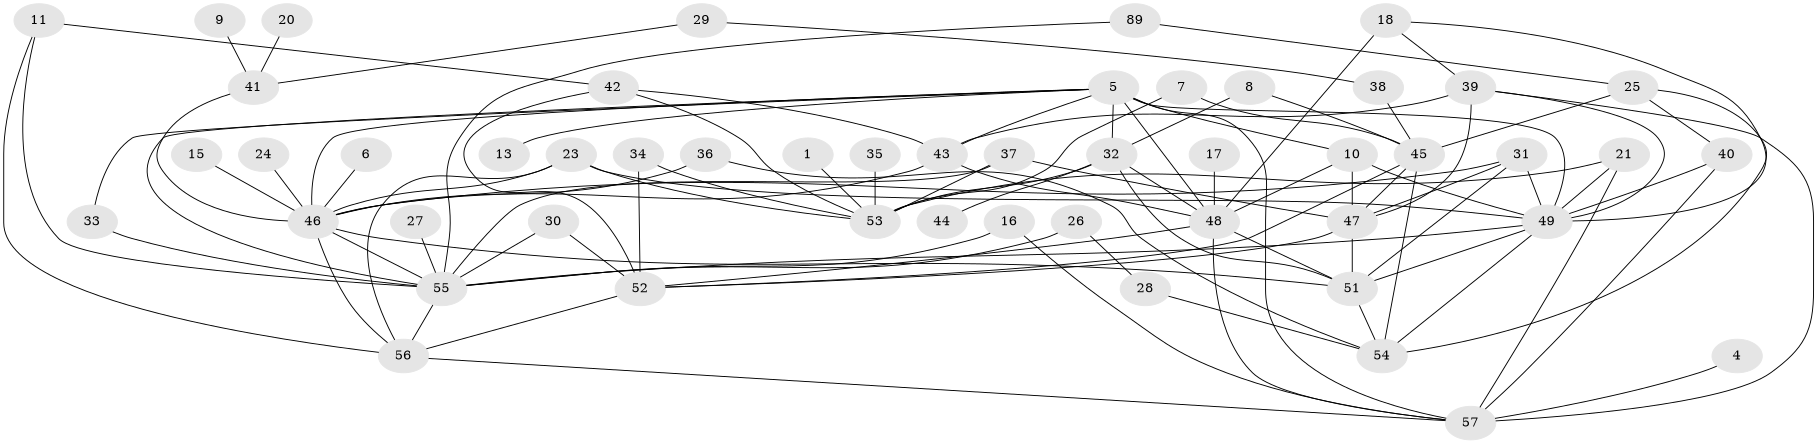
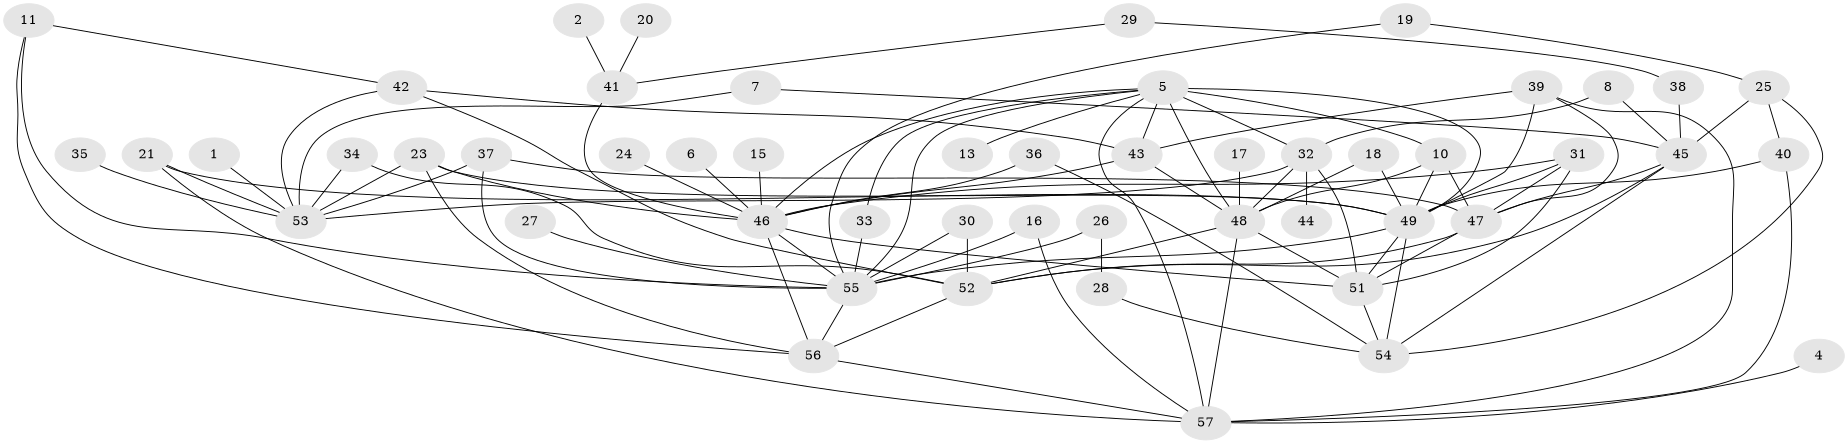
node "9": label "9" -> "2"
node "89": label "89" -> "19"
edge "18" -- "39": removed
